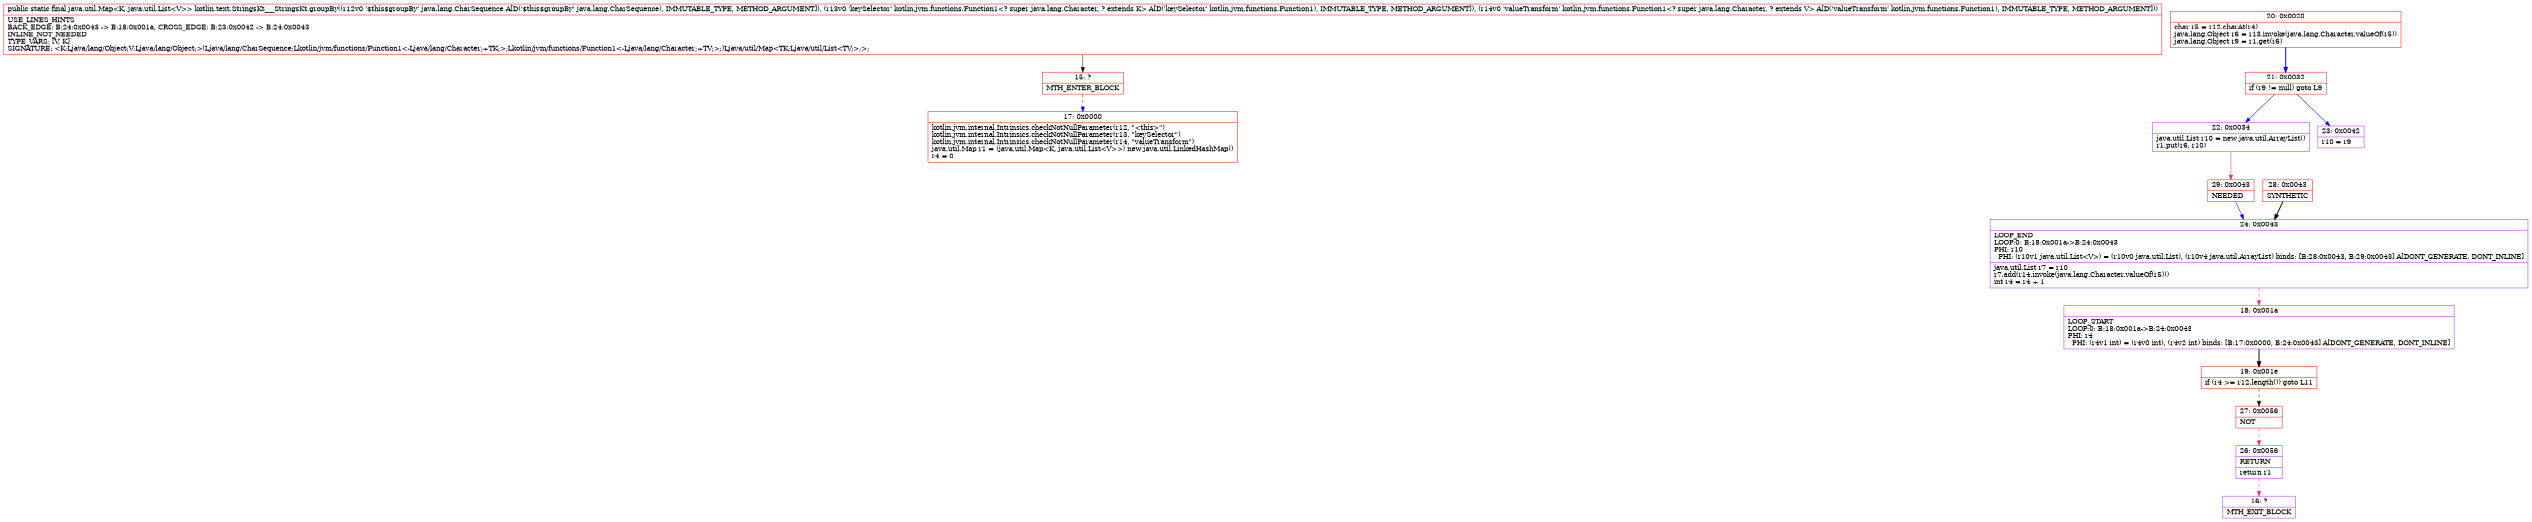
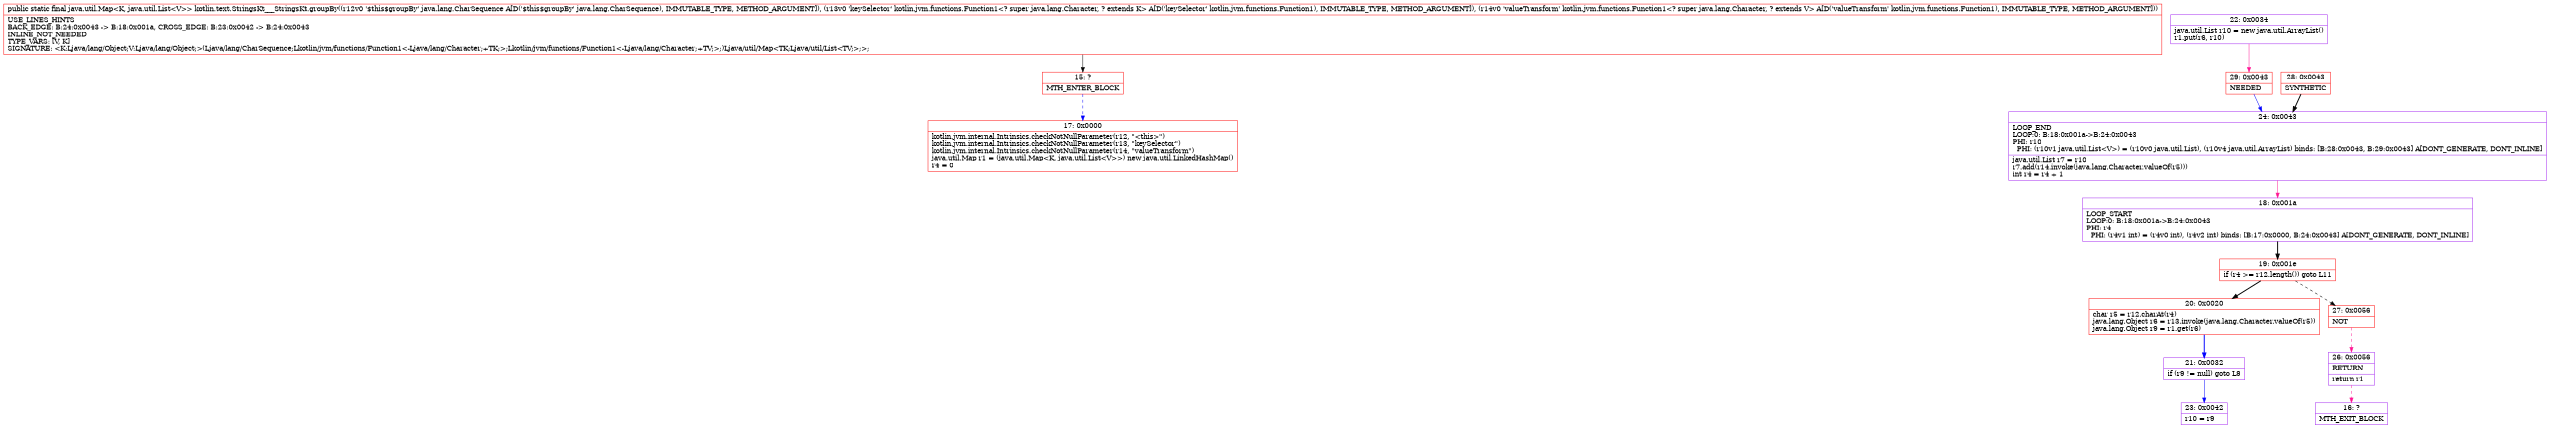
node "21: 0x0032": color red -> purple
edge "21: 0x0032" -> "22: 0x0034": removed
edge "19: 0x001e" -> "20: 0x0020": added
edge "24: 0x0043" -> "18: 0x001a": style dashed -> solid
